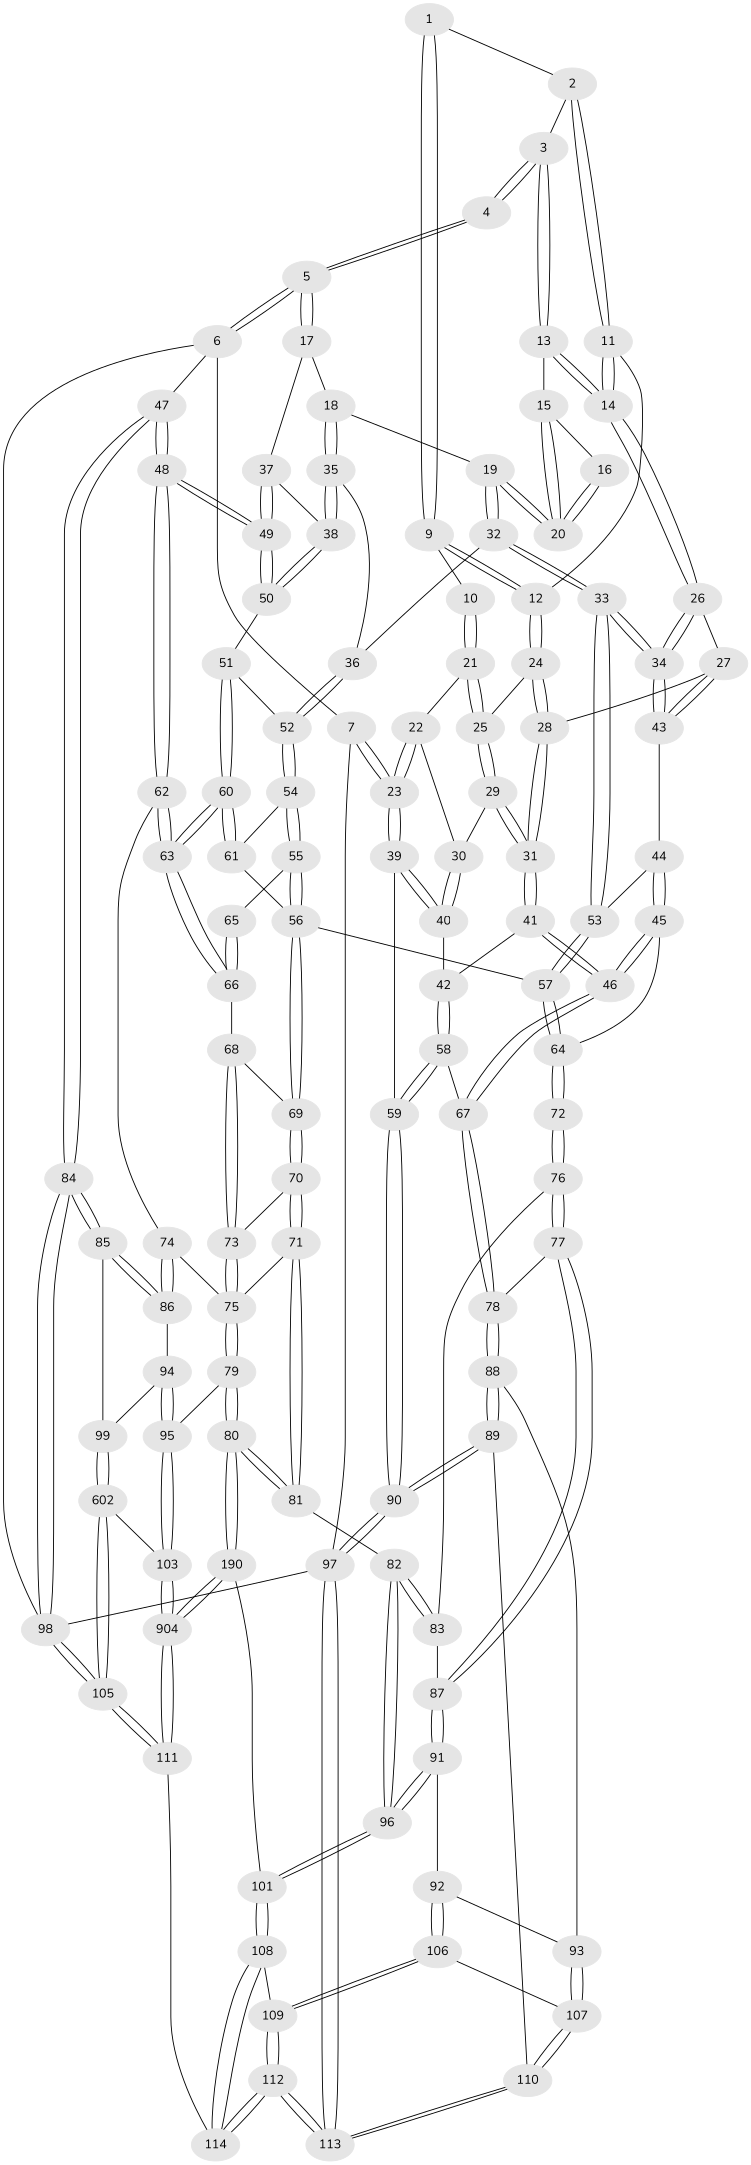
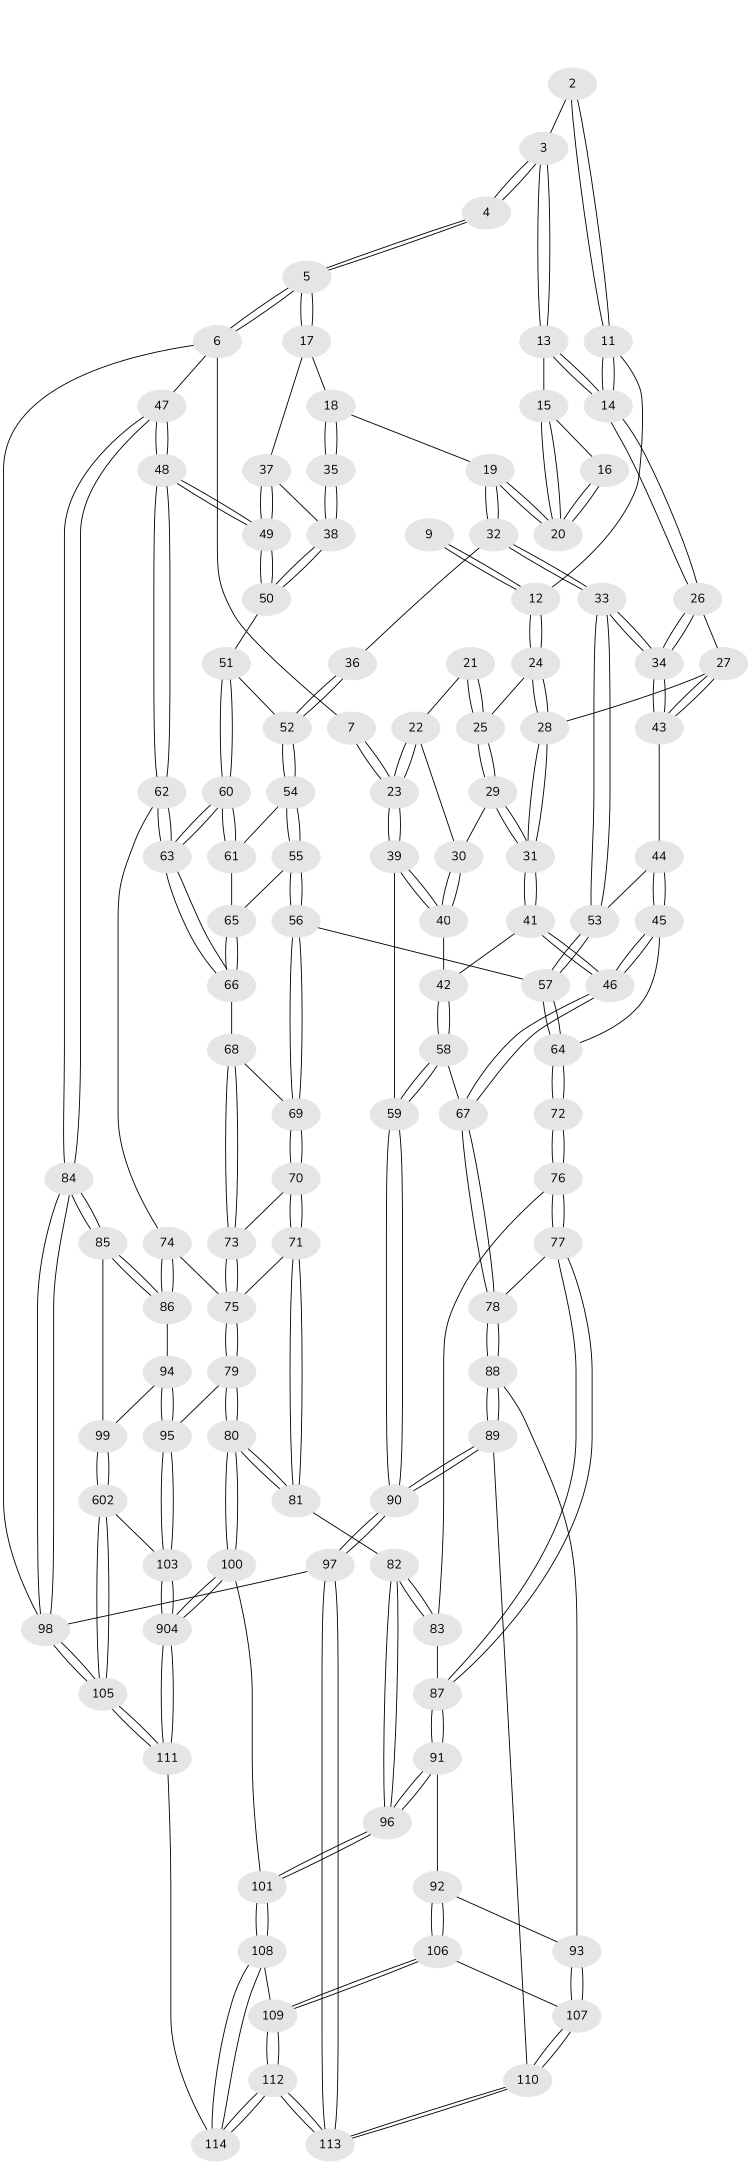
node "1": removed
edge "35" -- "36": removed
node "10": removed
edge "61" -- "56": now "61" -- "65"
edge "7" -- "97": removed
node "190": label "190" -> "100"
